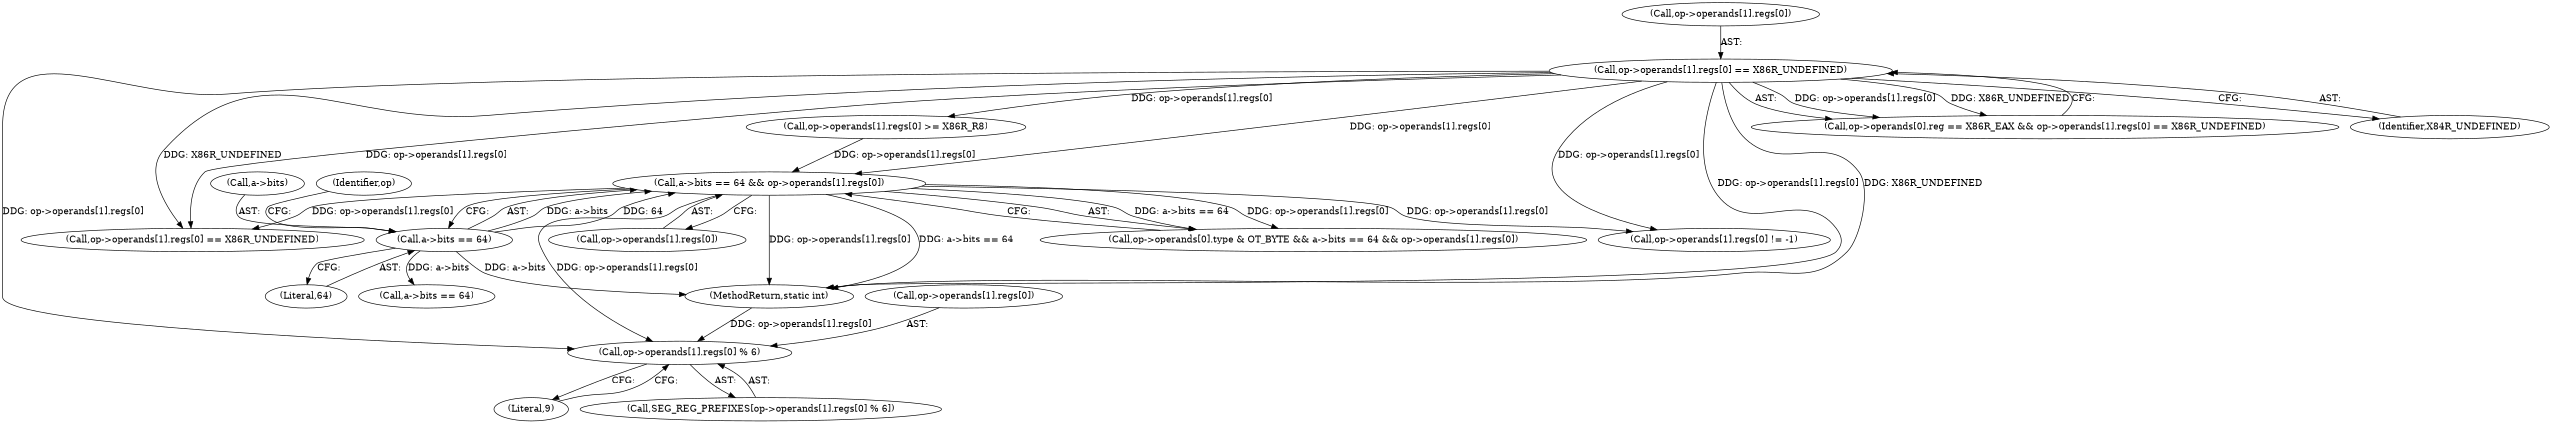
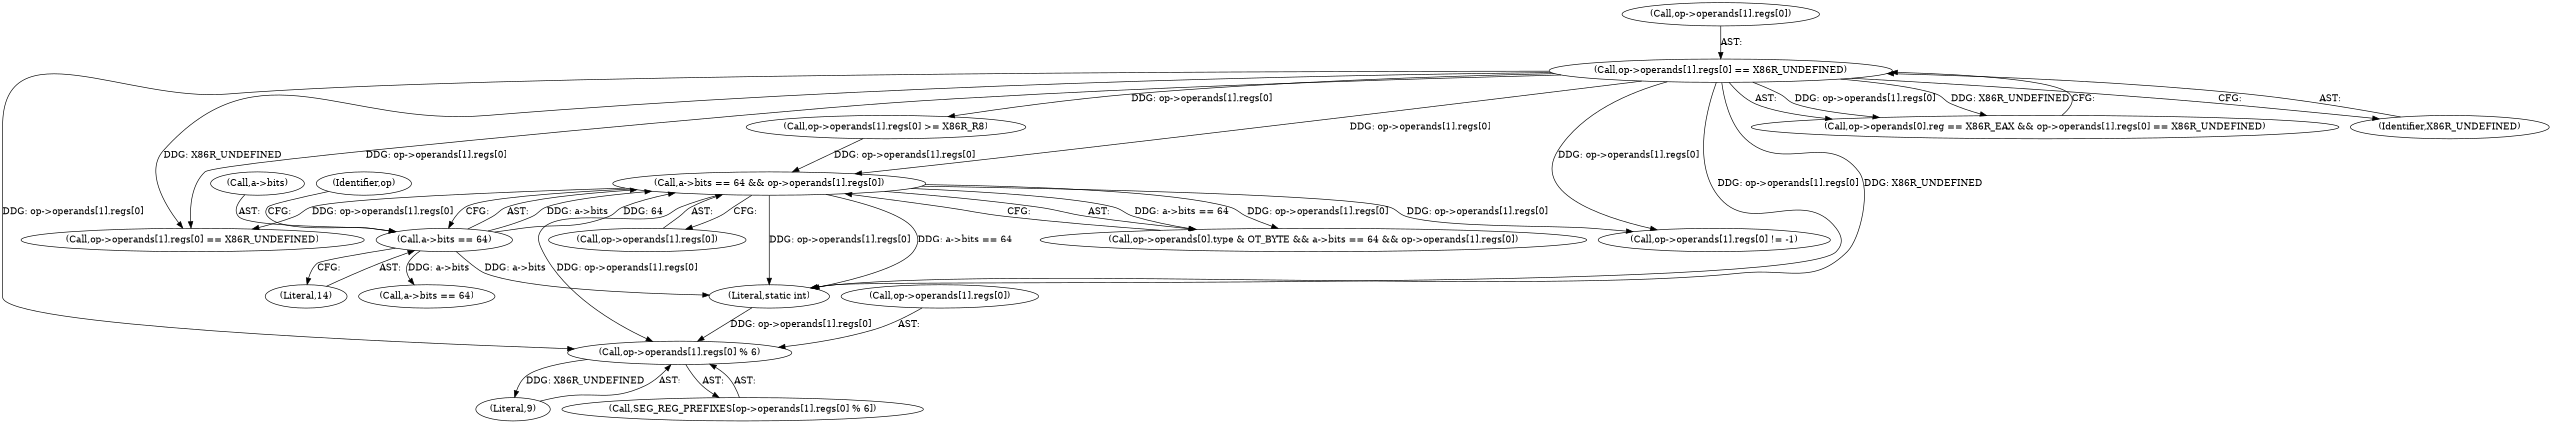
node "(Identifier,X84R_UNDEFINED)": label "(Identifier,X84R_UNDEFINED)" -> "(Identifier,X86R_UNDEFINED)"
node "(Literal,64)": label "(Literal,64)" -> "(Literal,14)"
node "(MethodReturn,static int)": label "(MethodReturn,static int)" -> "(Literal,static int)"
edge "(Call,op->operands[1].regs[0] % 6)" -> "(Literal,9)": label "CFG: " -> "DDG: X86R_UNDEFINED"
edge "(Literal,9)" -> "(Call,op->operands[1].regs[0] % 6)": label "CFG: " -> "AST: "
